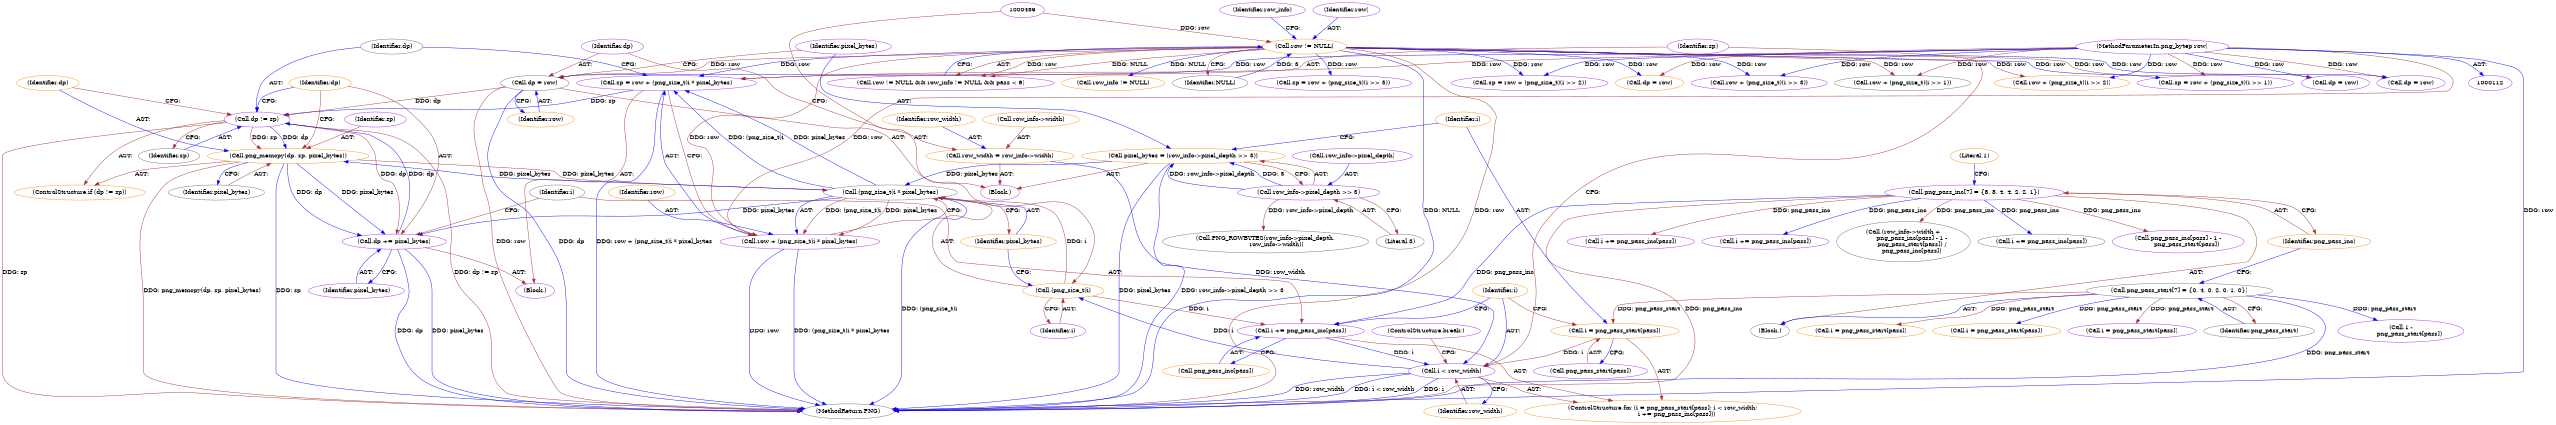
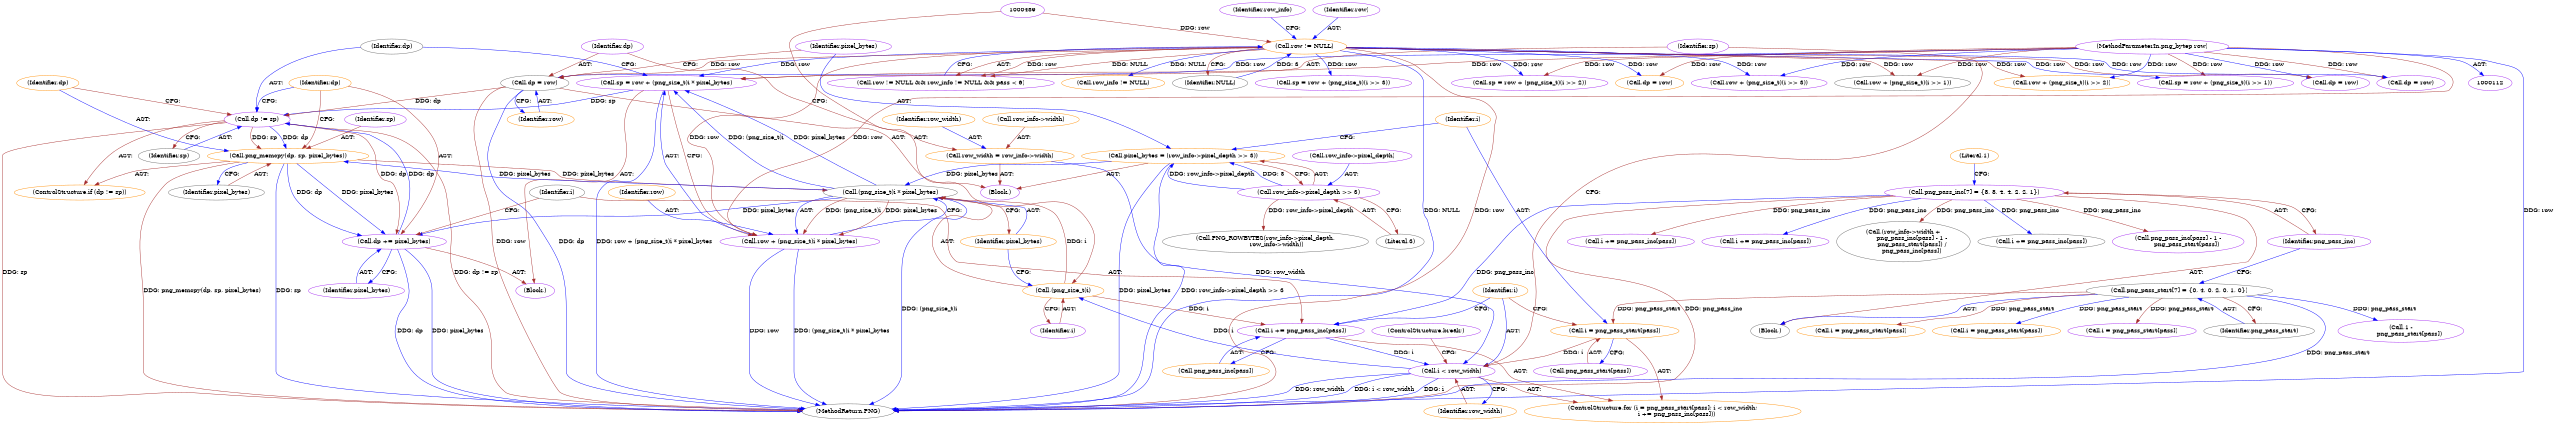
edge "(MethodParameterIn,png_bytep row)" -> "(Call,sp = row + (png_size_t)(i >> 2))": color blue -> brown
edge "(Call,row + (png_size_t)i * pixel_bytes)" -> "(Call,(png_size_t)i * pixel_bytes)": color brown -> blue
node "(Identifier,png_pass_inc)": color darkorange -> purple
